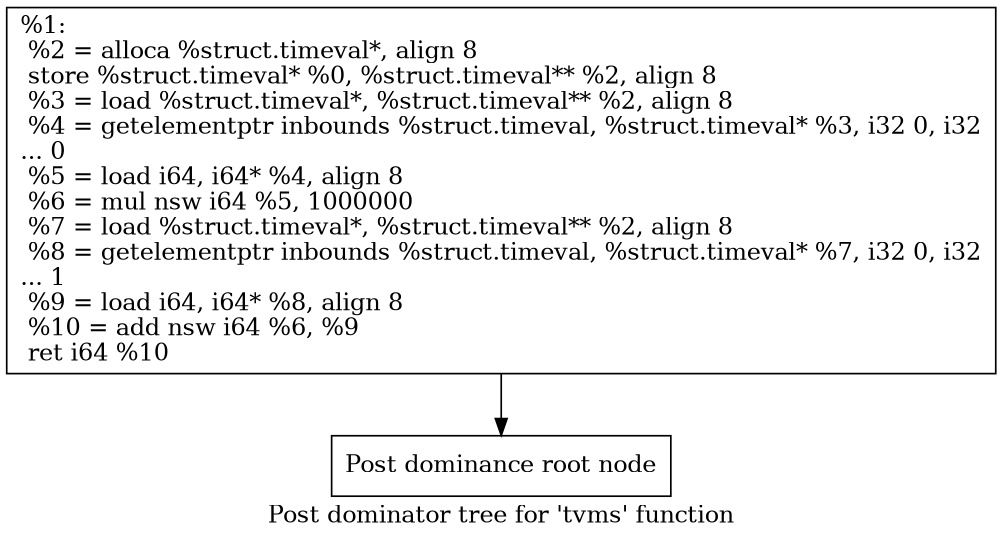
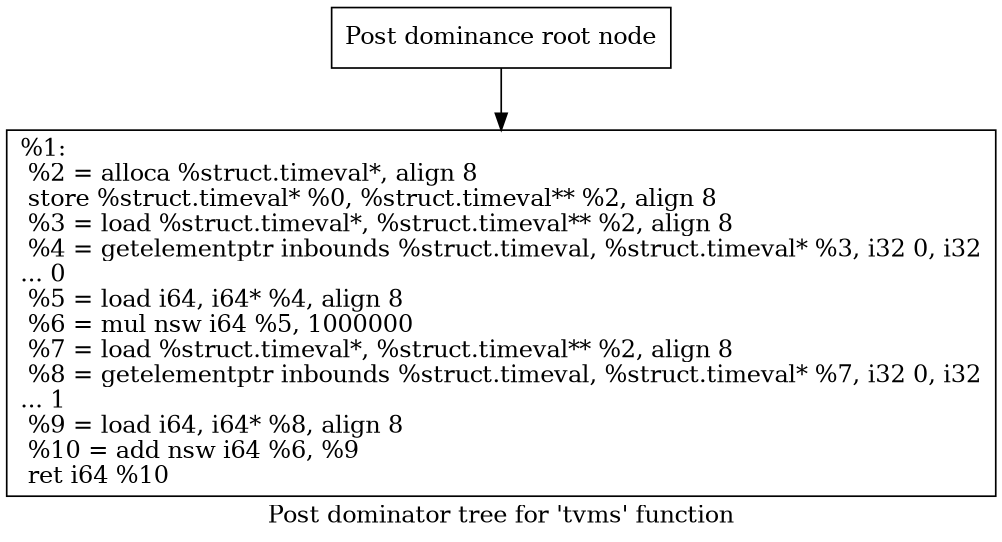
edge "%1:" -> "Post dominance root node": reversed
